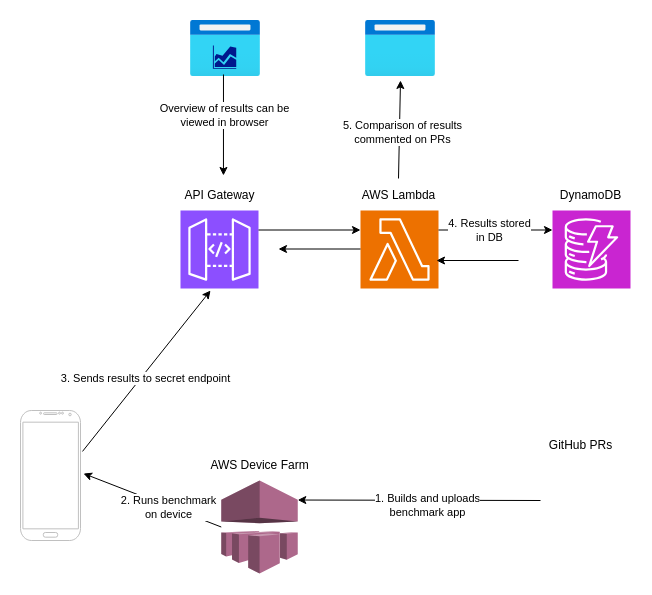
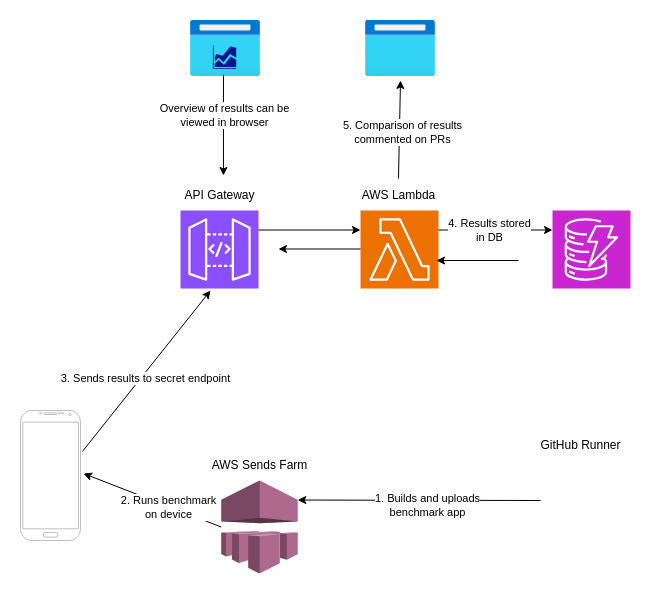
node "DynamoDB": removed
node "GitHub PRs": label "GitHub PRs" -> "GitHub Runner"
node "AWS Device Farm": label "AWS Device Farm" -> "AWS Sends Farm"
